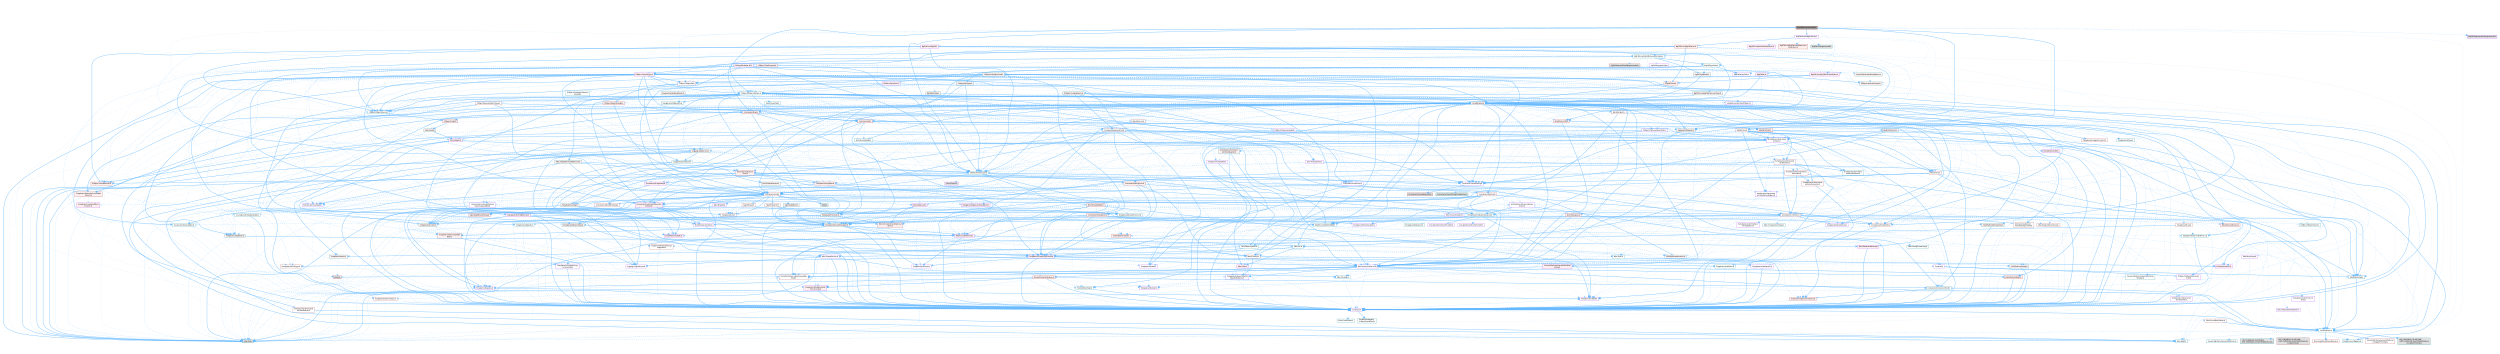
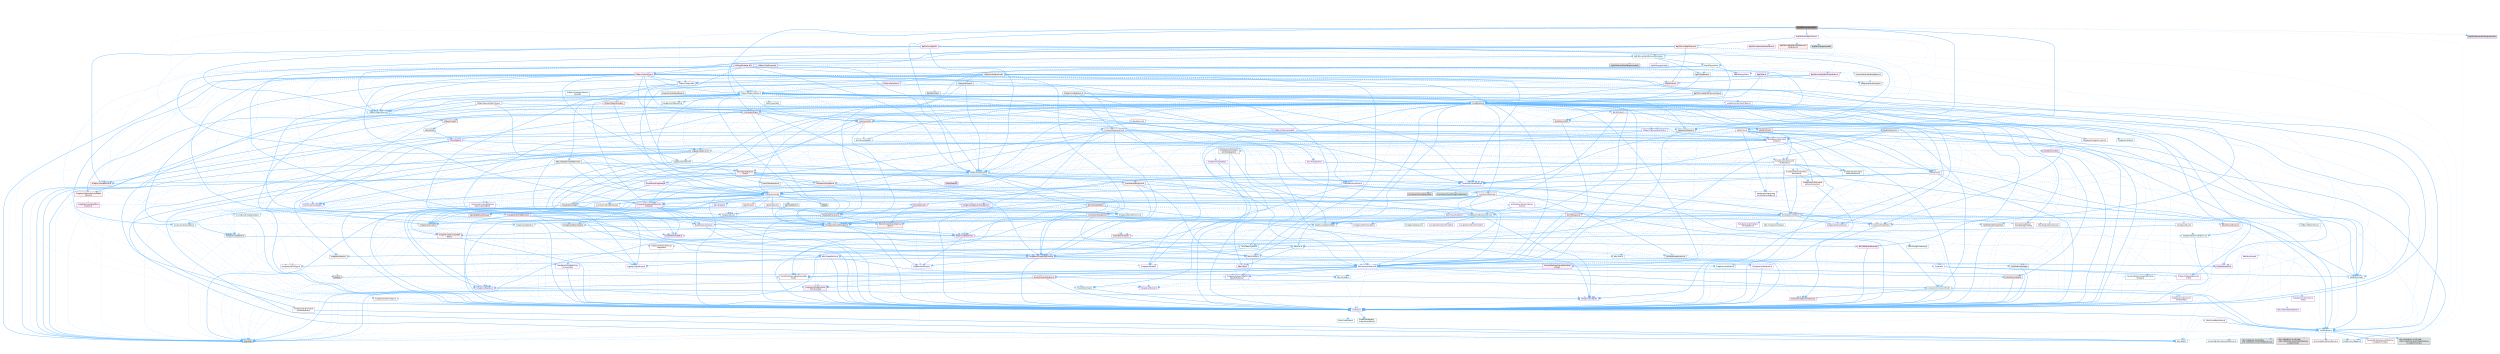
edge "Containers/ContainerAllocation Policies.h" -> "Templates/TypeCompatible Bytes.h": style dashed -> bold
